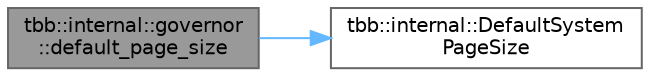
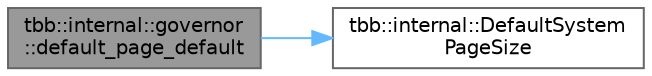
node "tbb::internal::governor ::default_page_size": label "tbb::internal::governor ::default_page_size" -> "tbb::internal::governor ::default_page_default"
